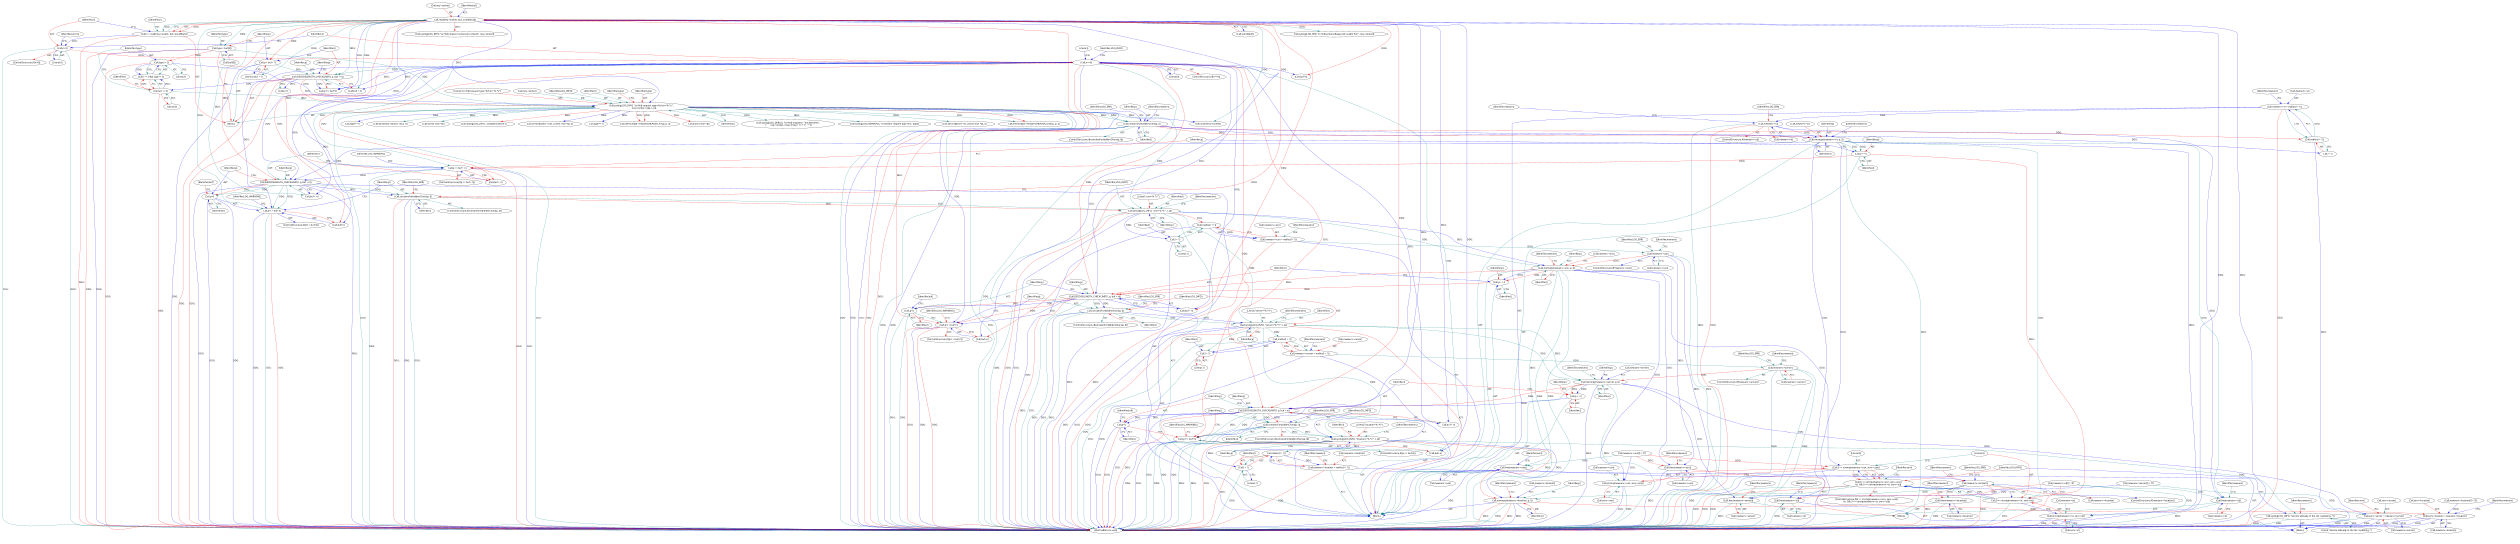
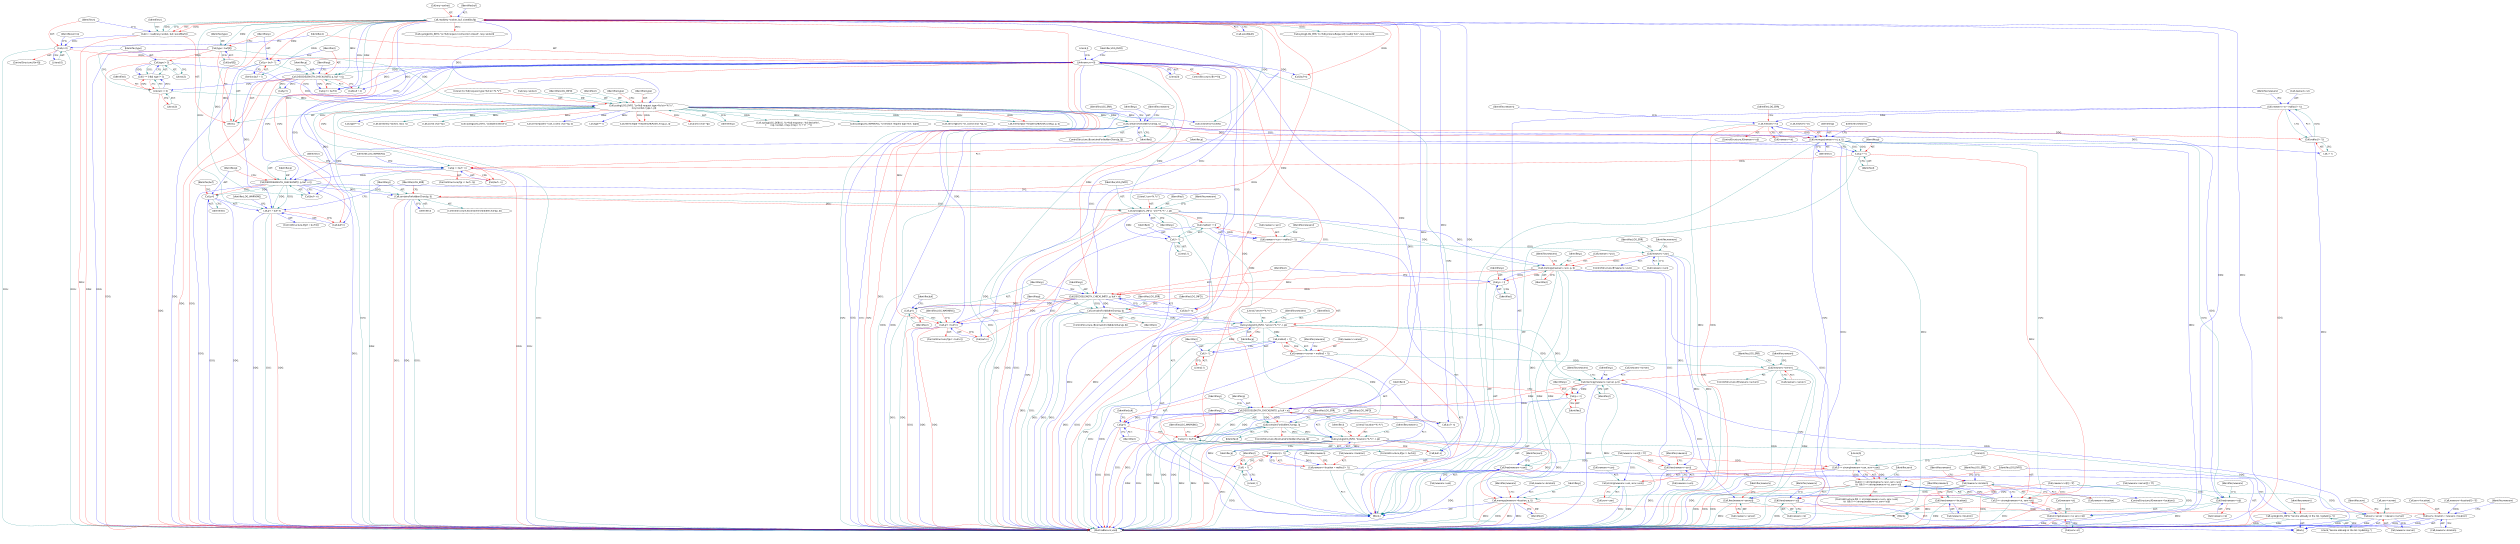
node "(Call,n==0)": label "(Call,n==0)" -> "(Unknown,n==0)"
edge "(Call,memcpy(newserv->usn, p, l))" -> "(Call,strcmp(newserv->usn, serv->usn))": removed, label "DDG:"
edge "(Call,newserv->location = malloc(l + 1))" -> "(MethodReturn,void)": removed, label "DDG:"
